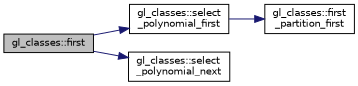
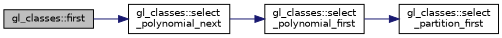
node "gl_classes::first _partition_first": label "gl_classes::first _partition_first" -> "gl_classes::select _partition_first"
edge "gl_classes::first" -> "gl_classes::select _polynomial_first": now "gl_classes::select _polynomial_next" -> "gl_classes::select _polynomial_first"
